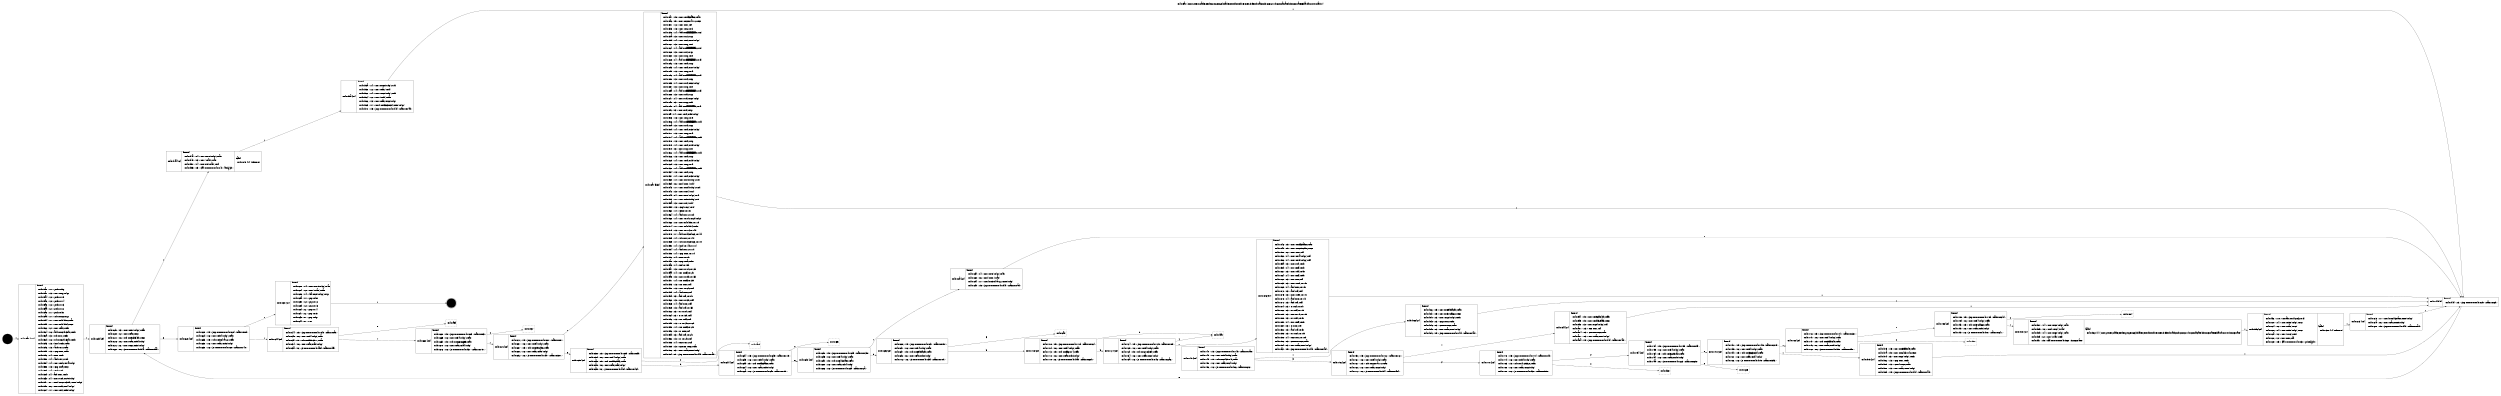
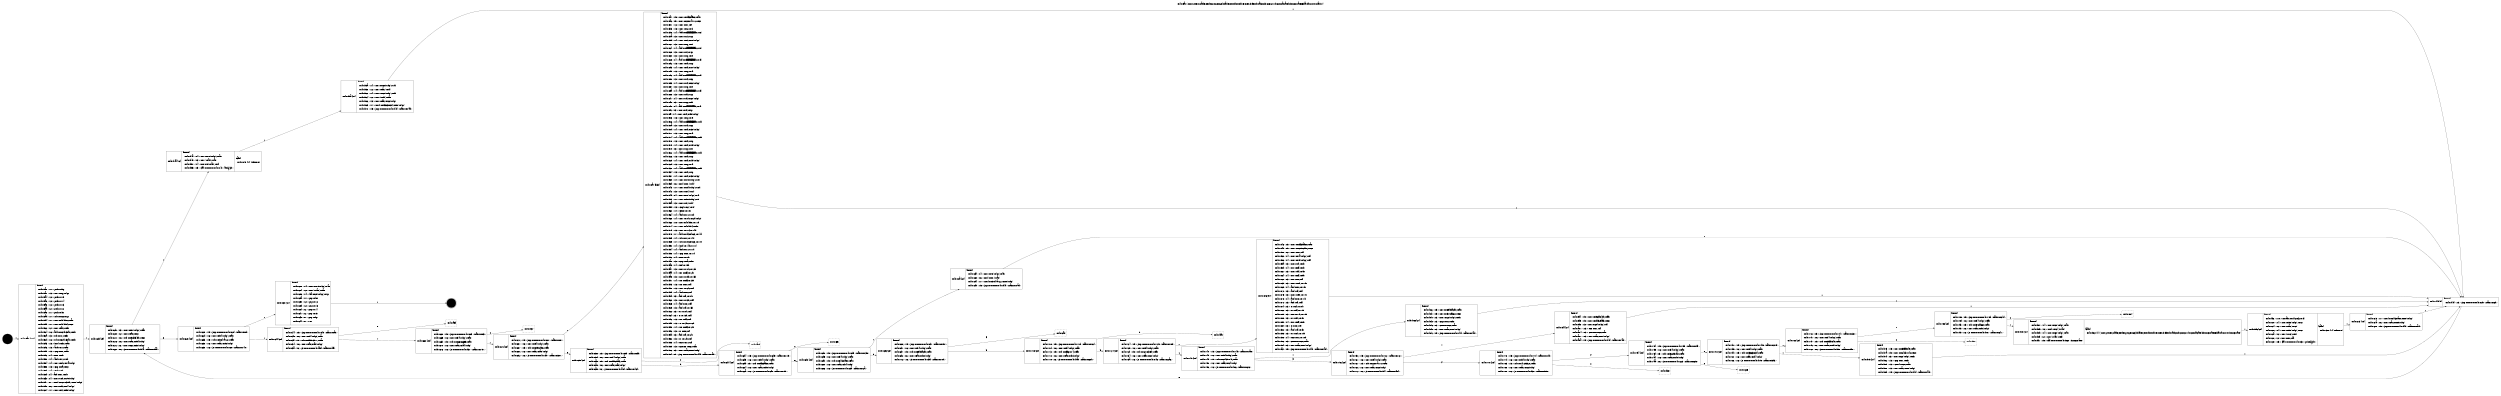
edge "0x401724 [28]" -> "0x401bab": now "0x401724 [28]" -> "0x401740 [28]"
